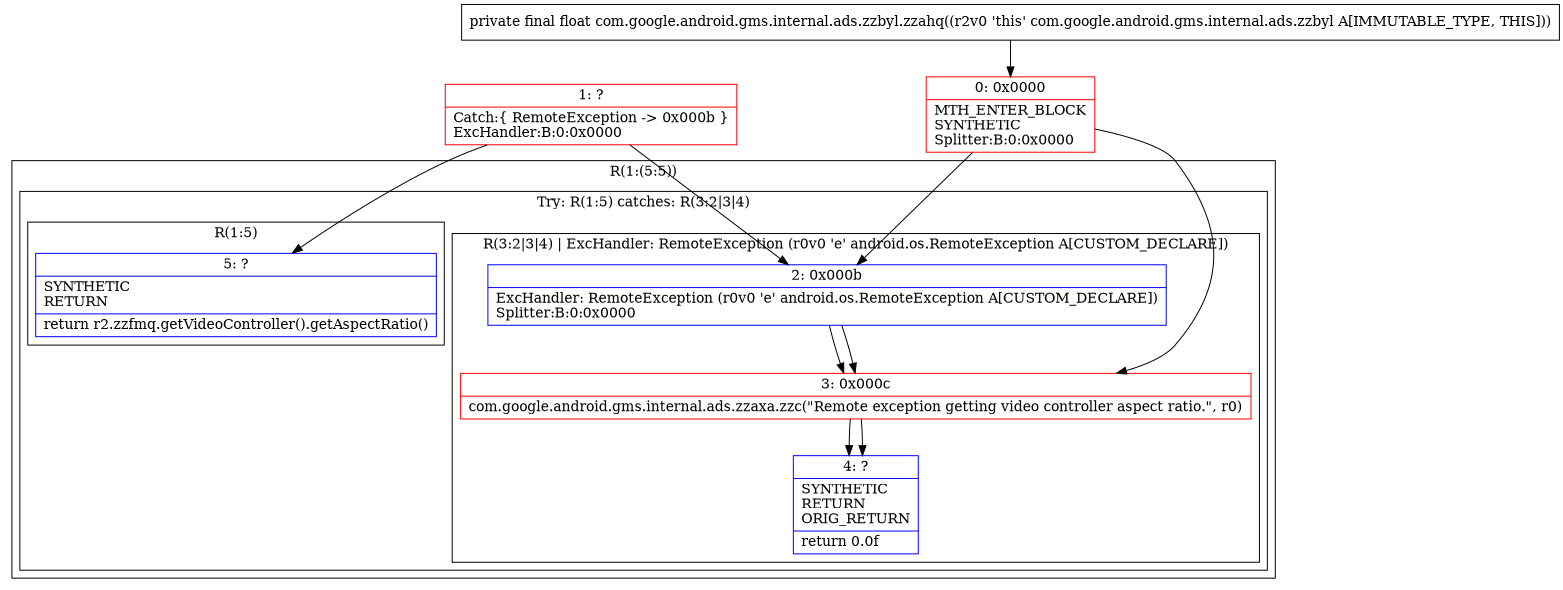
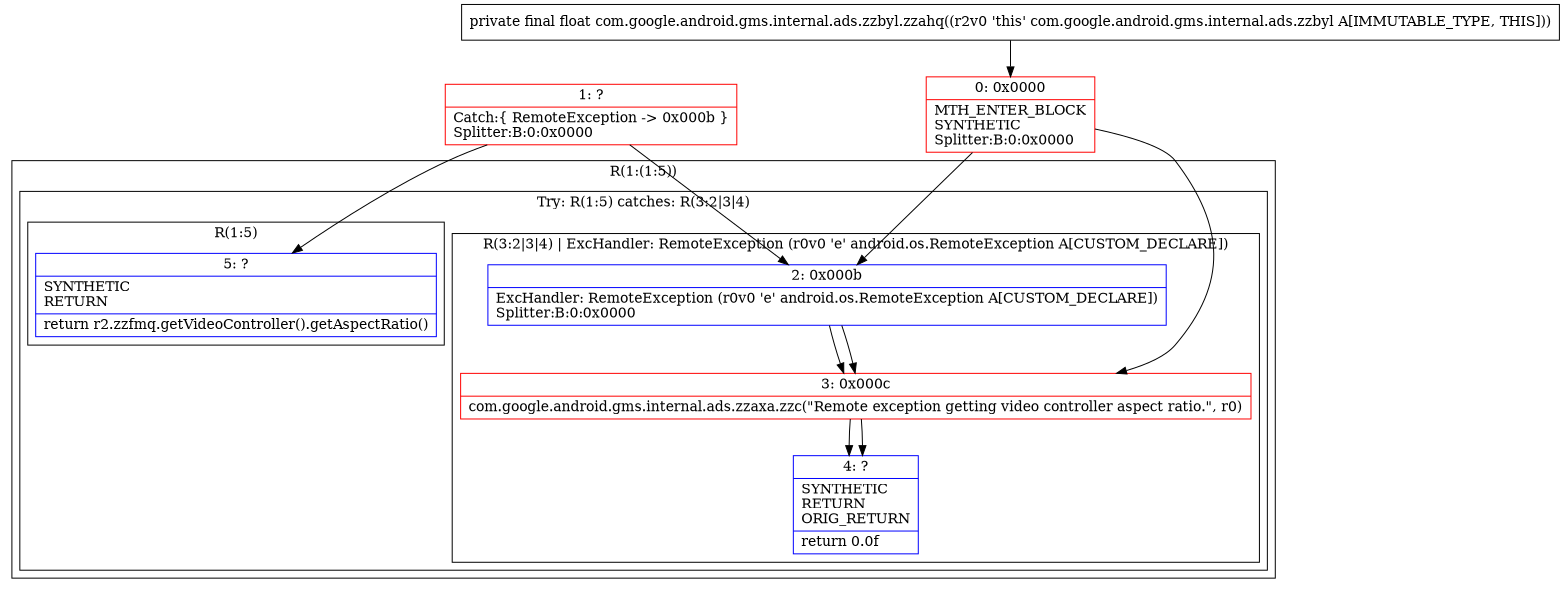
node "1: ?": text "ExcHandler:B:0:0x0000" -> "Splitter:B:0:0x0000"
cluster "R(1:(5:5))": label "R(1:(5:5))" -> "R(1:(1:5))"
